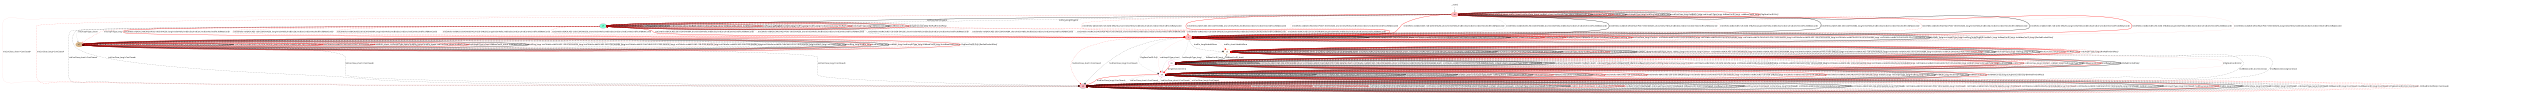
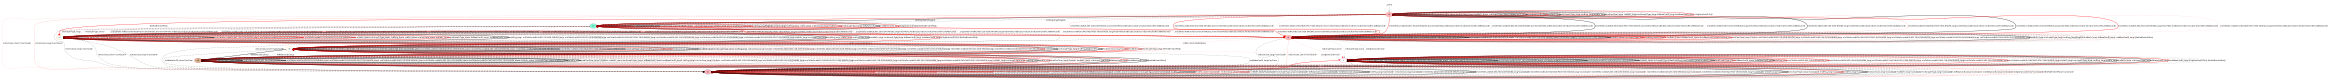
edge "s0" -> "s1": added, label "[RmPadFrmInitPkts]/"
node "s1": fillcolor tan -> white
node "s6": fillcolor white -> tan
edge "s6" -> "s9": removed, label "[ChgDestConID-Ori]/"
